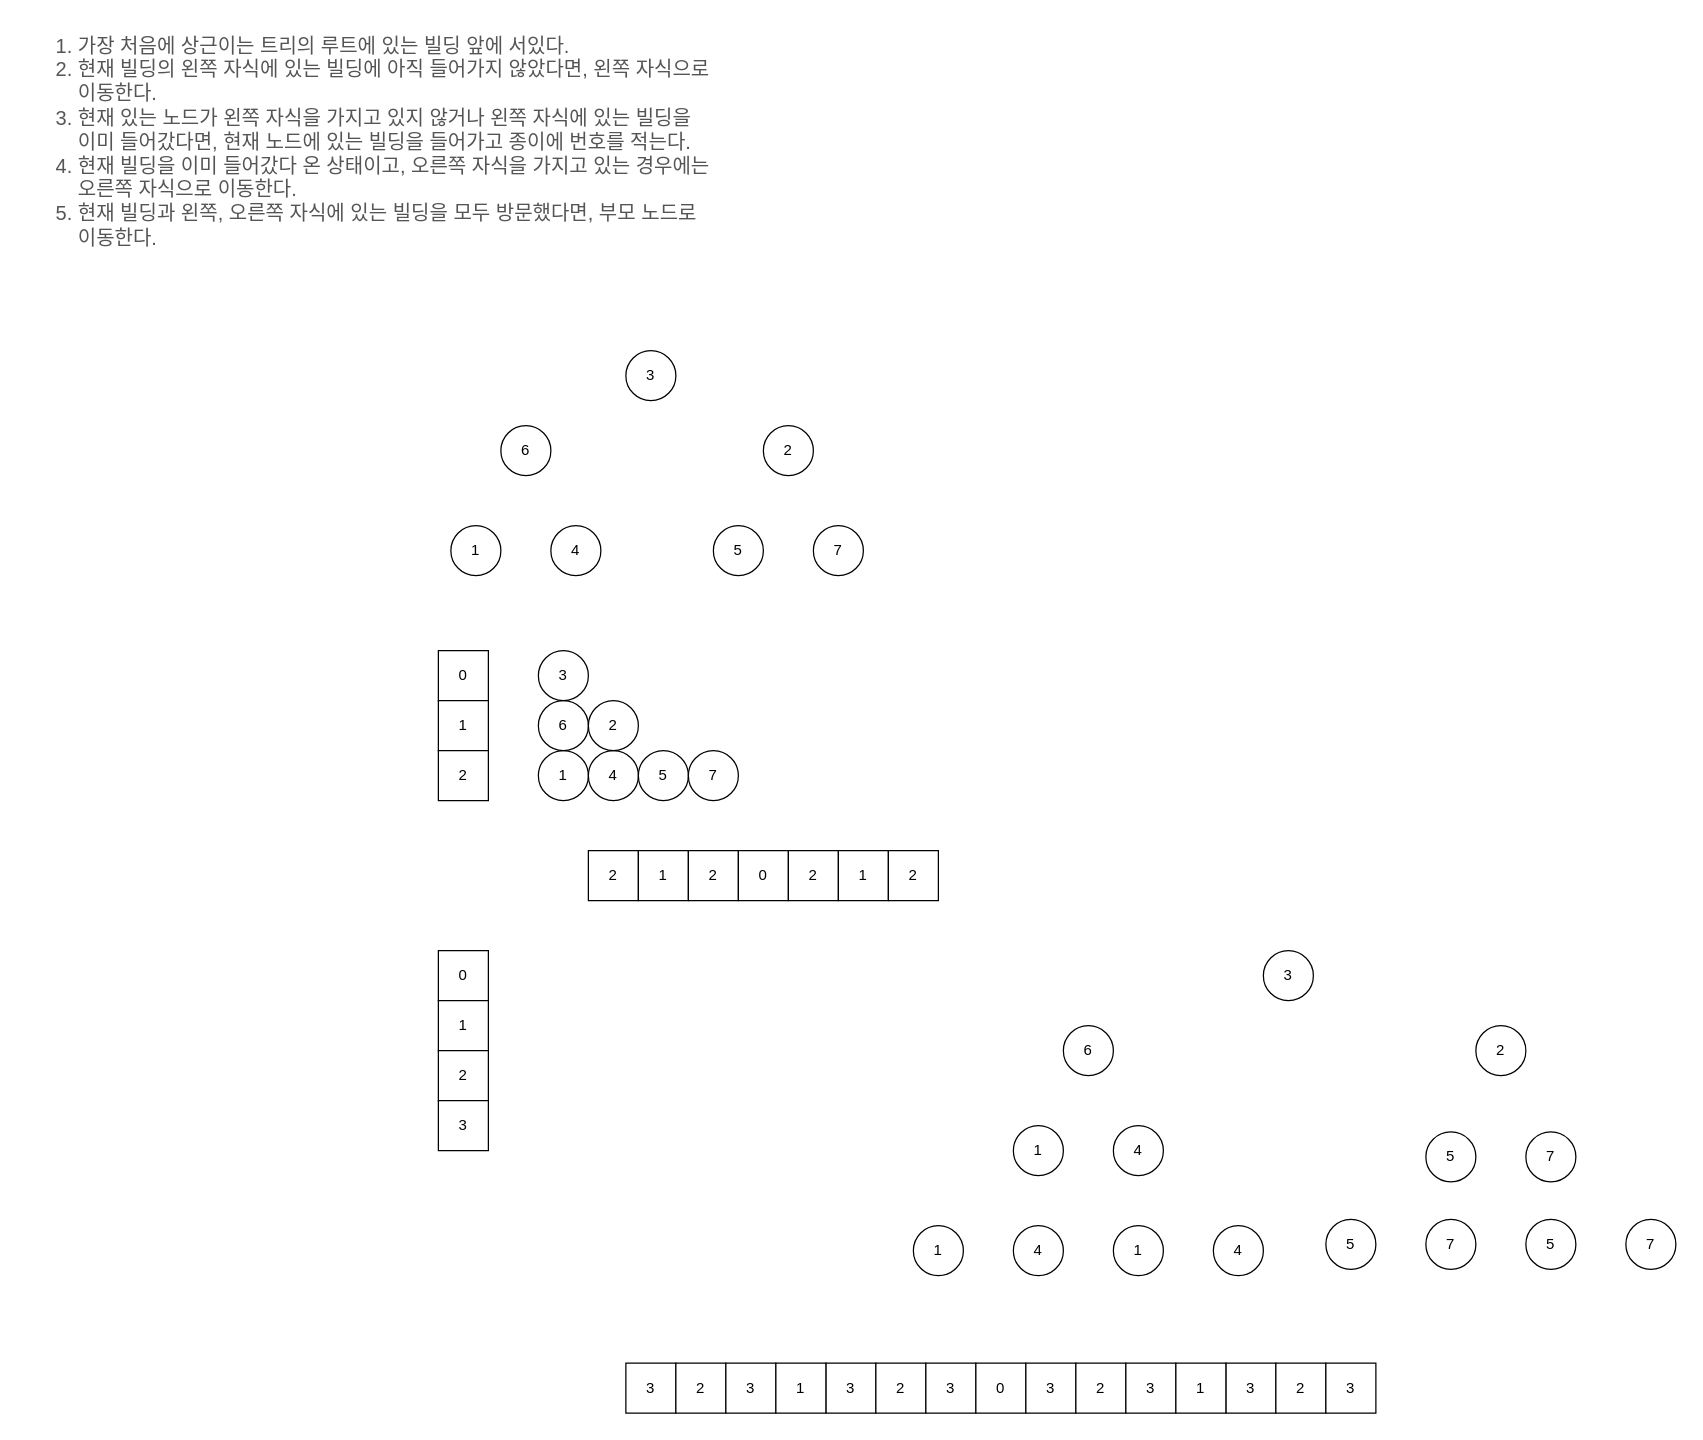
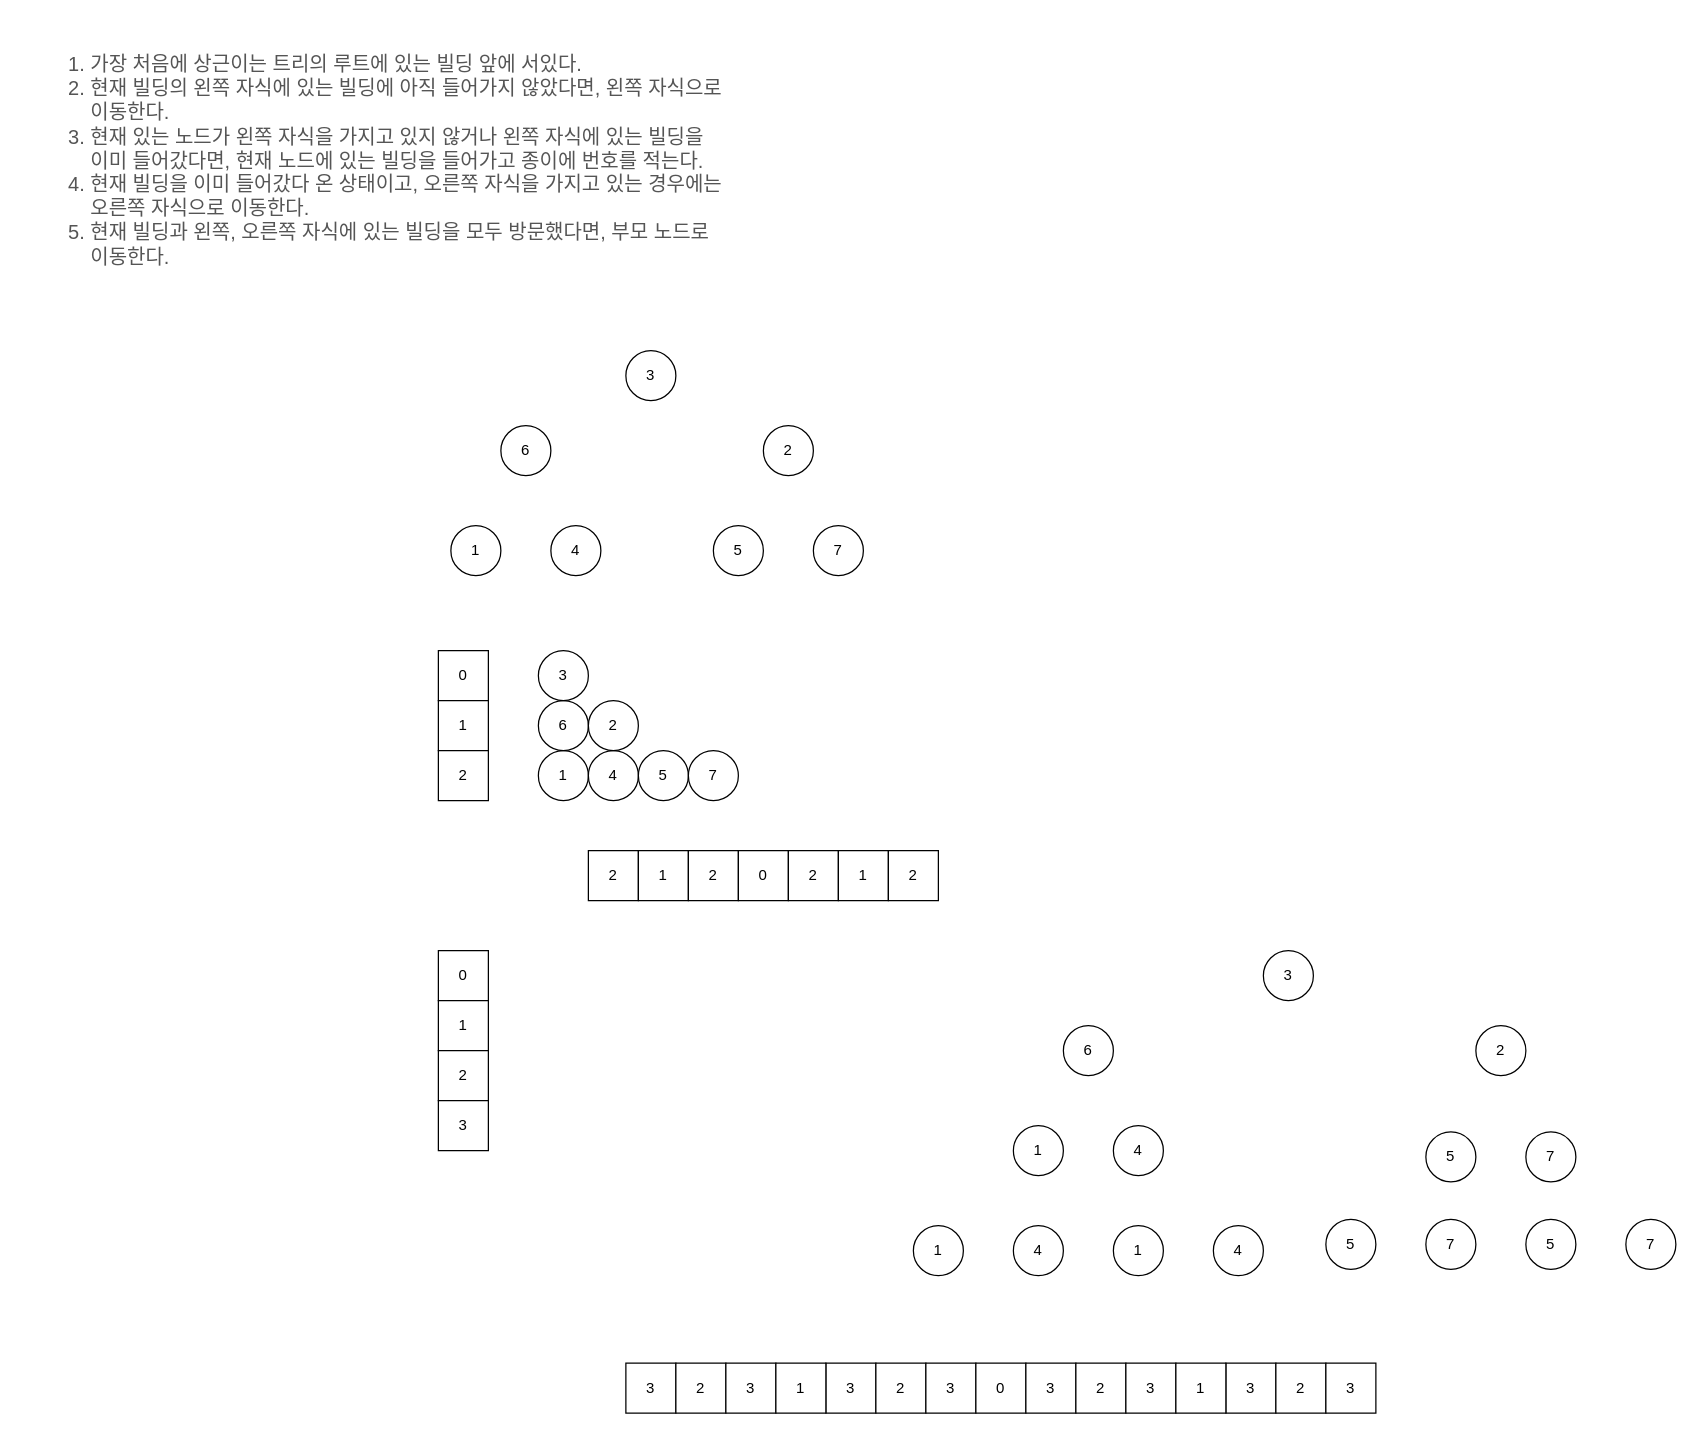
node "가장 처음에 상근이는 트리의 루트에 있는 빌딩 앞에 서있다. 현재 빌딩의 왼쪽 자식에 있는 빌딩에 아직 들어가지 않았다면, 왼쪽 자식으로 이동한다. 현재 있는 노드가 왼쪽 자식을 가지고 있지 않거나 왼쪽 자식에 있는 빌딩을 이미 들어갔다면, 현재 노드에 있는 빌딩을 들어가고 종이에 번호를 적는다. 현재 빌딩을 이미 들어갔다 온 상태이고, 오른쪽 자식을 가지고 있는 경우에는 오른쪽 자식으로 이동한다. 현재 빌딩과 왼쪽, 오른쪽 자식에 있는 빌딩을 모두 방문했다면, 부모 노드로 이동한다.": moved (369, 132) -> (382, 151)
